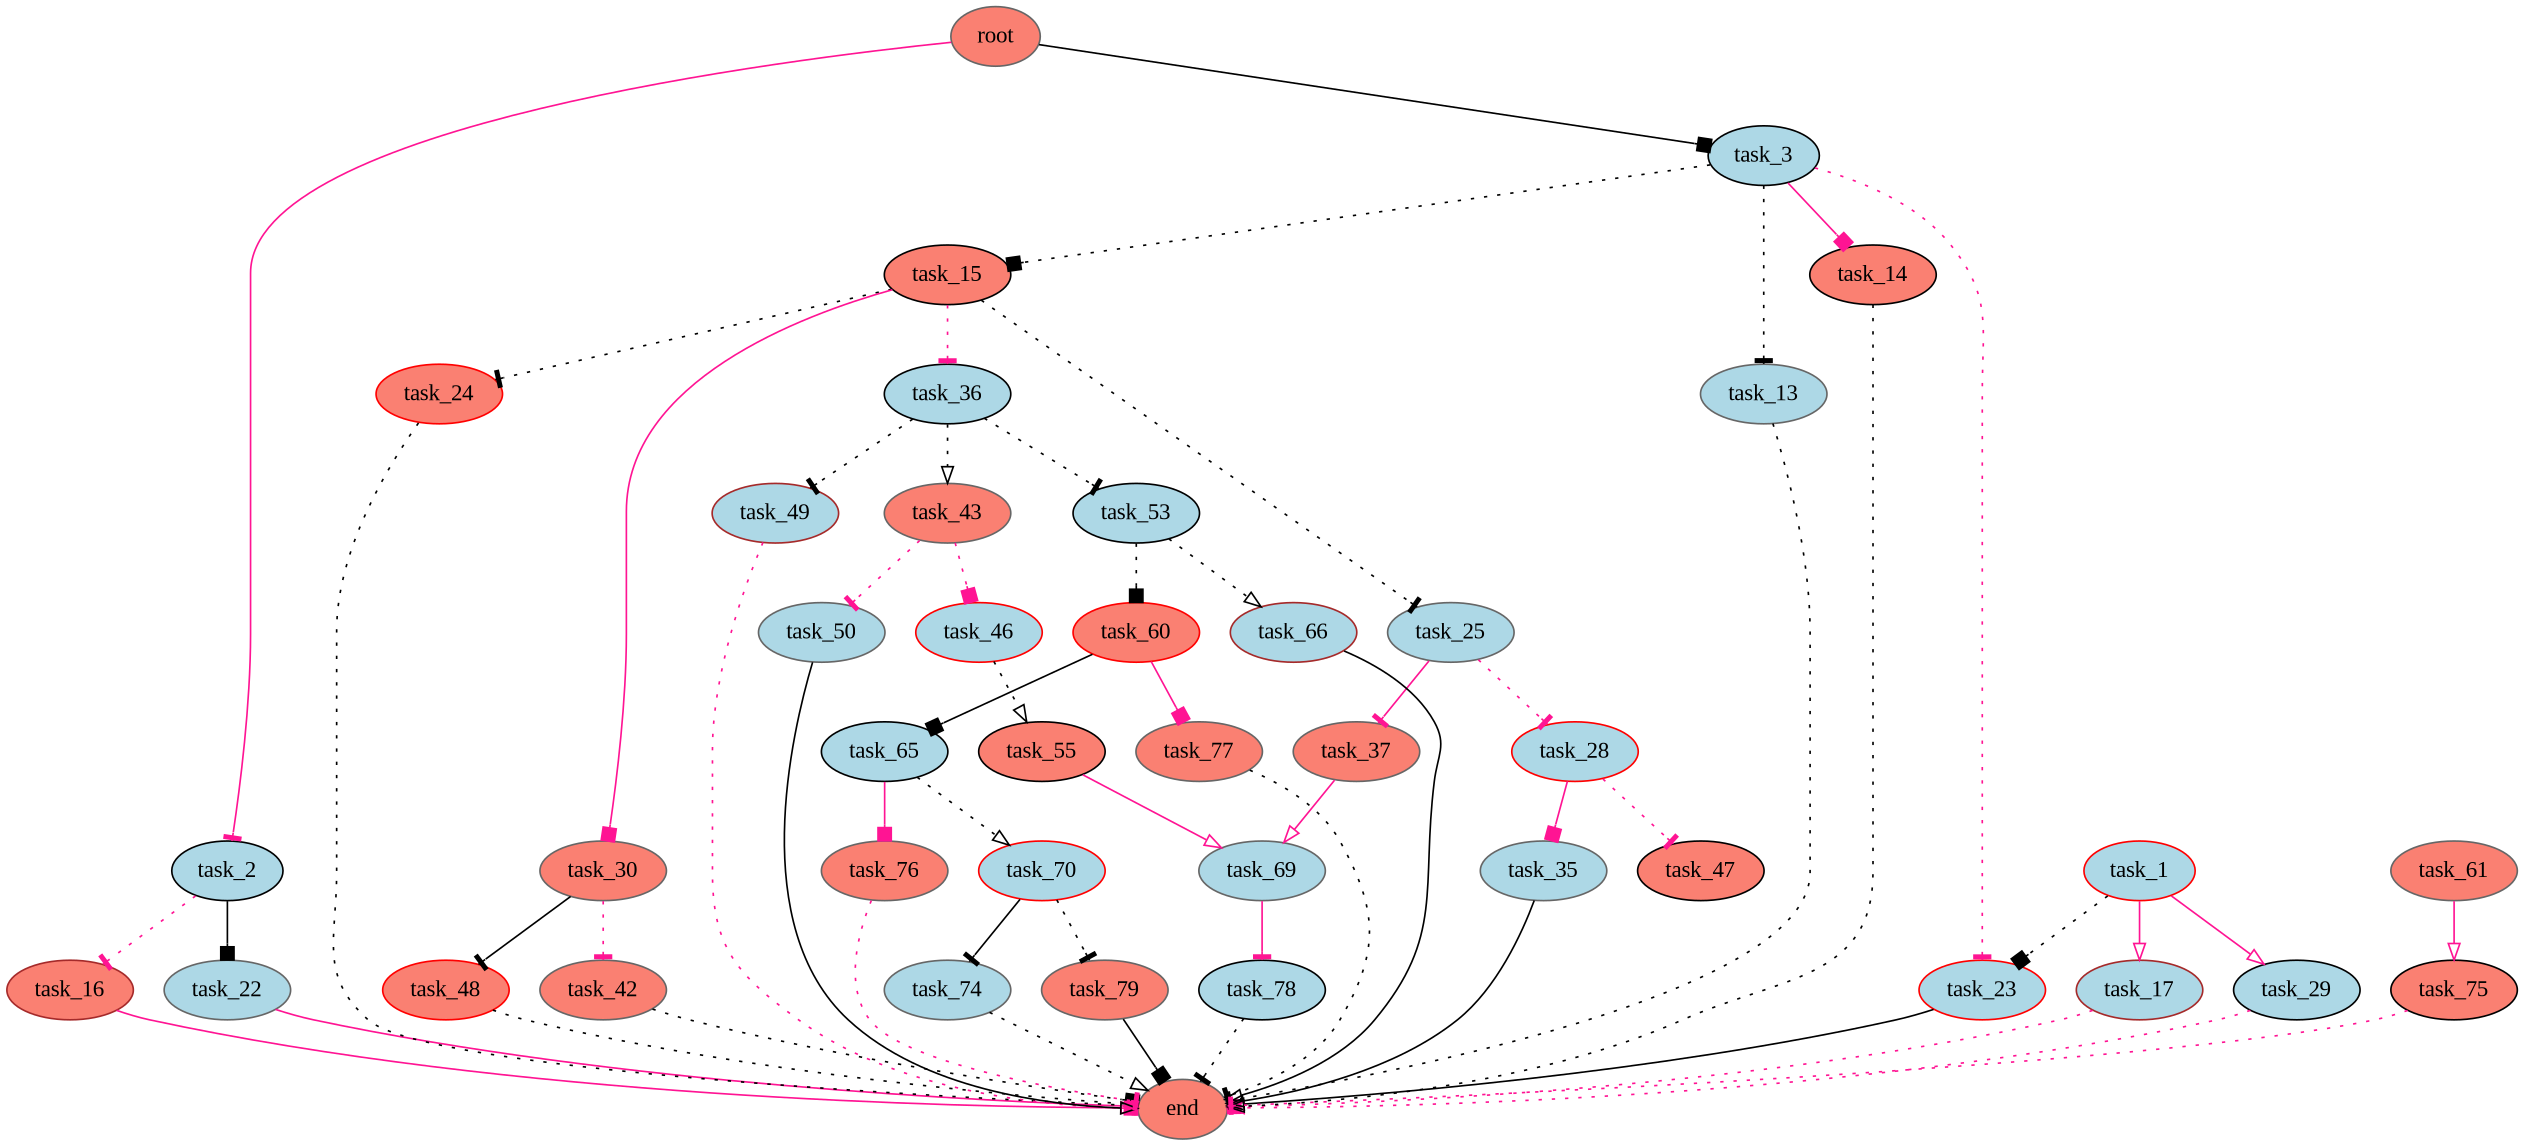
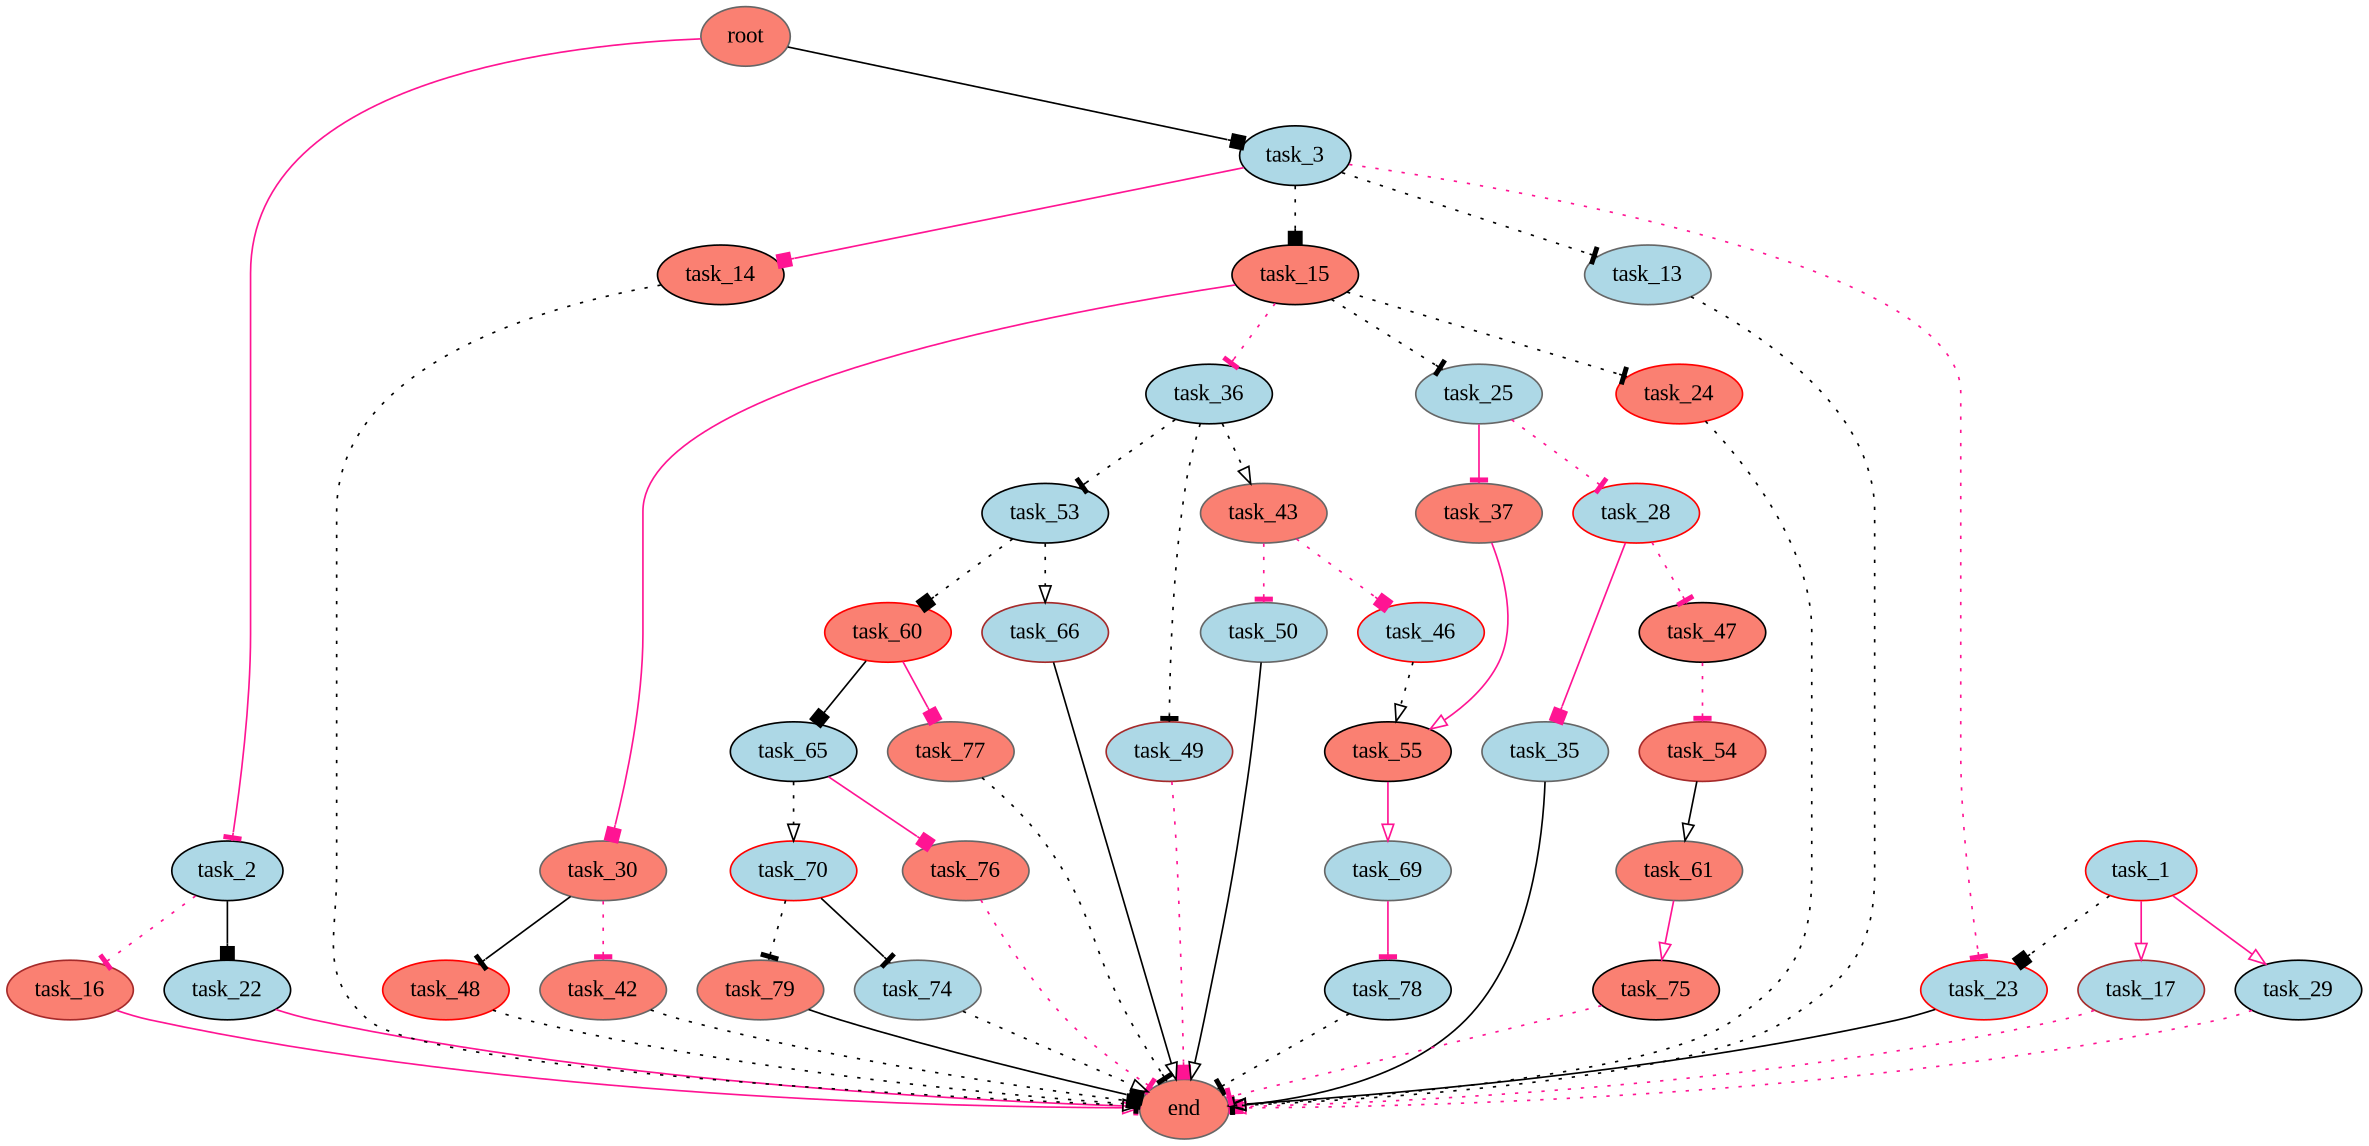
node "task_54": added
edge "task_37" -> "task_69": now "task_37" -> "task_55"
node "task_22": color gray40 -> black
